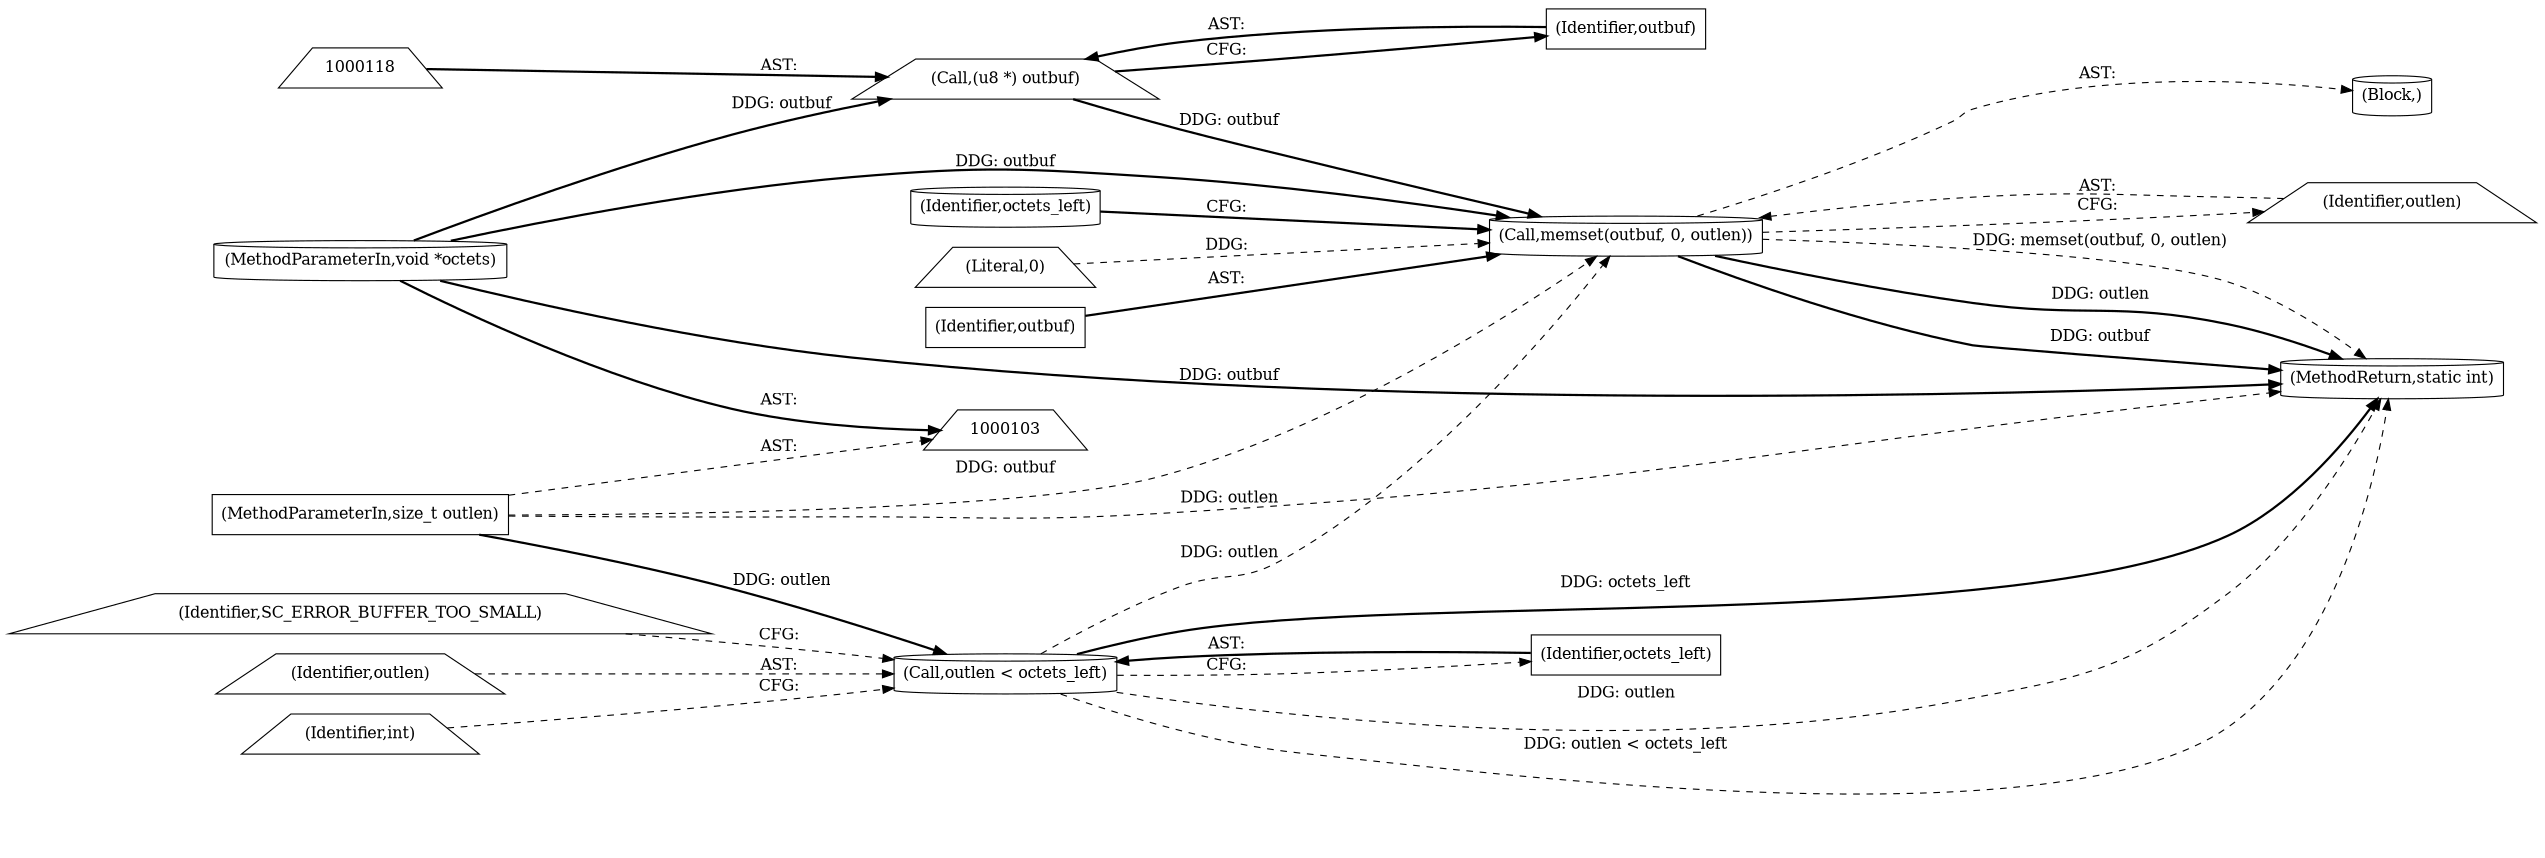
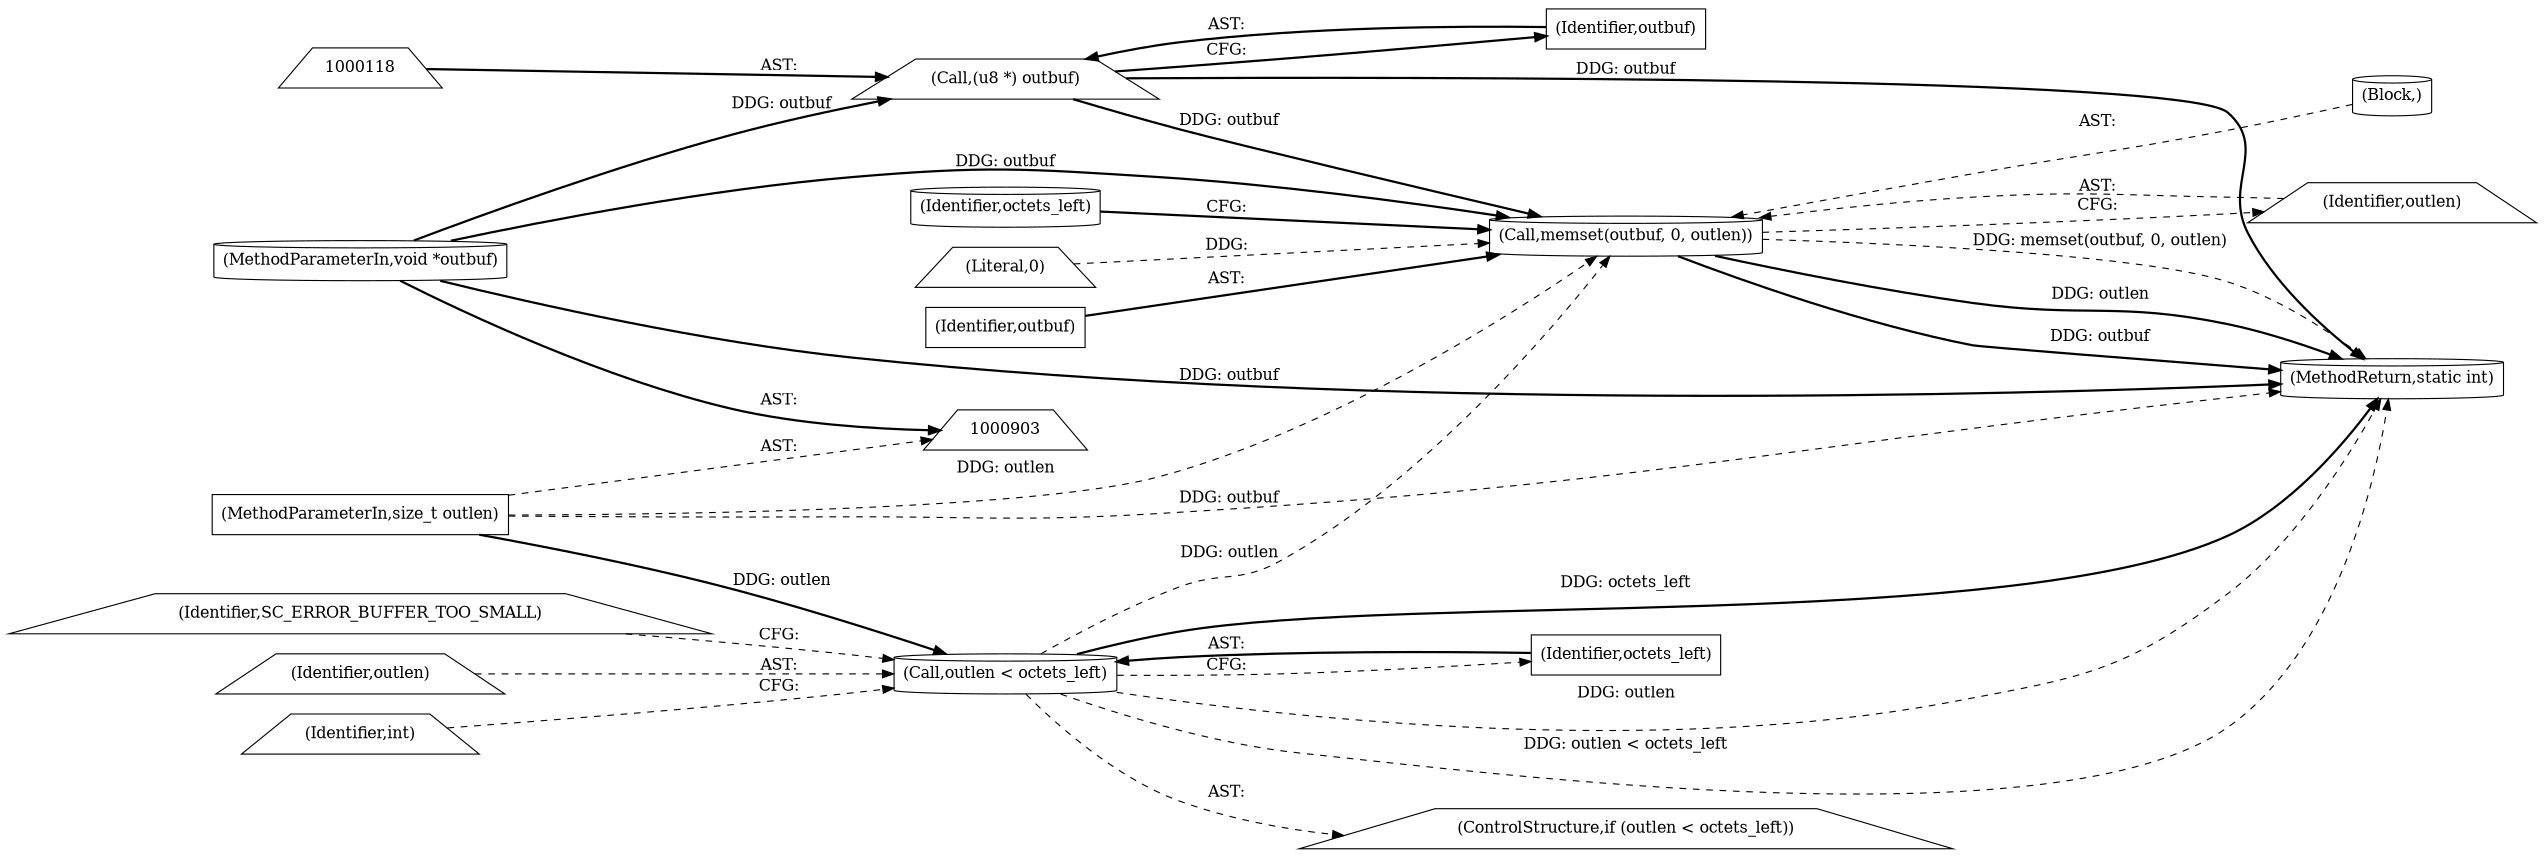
edge "(Call,(u8 *) outbuf)" -> "(MethodReturn,static int)": added, label "DDG: outbuf"
edge "(Call,memset(outbuf, 0, outlen))" -> "(Block,)": reversed
node "(MethodParameterIn,void *octets)": label "(MethodParameterIn,void *octets)" -> "(MethodParameterIn,void *outbuf)"
node "1000103": label "1000103" -> "1000903"
edge "(MethodParameterIn,size_t outlen)" -> "(Call,memset(outbuf, 0, outlen))": label "DDG: outbuf" -> "DDG: outlen"
edge "(MethodParameterIn,size_t outlen)" -> "(MethodReturn,static int)": label "DDG: outlen" -> "DDG: outbuf"
node "(ControlStructure,if (outlen < octets_left))": added
